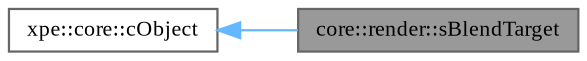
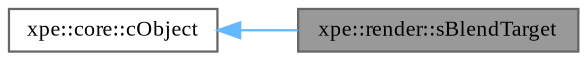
node "core::render::sBlendTarget": label "core::render::sBlendTarget" -> "xpe::render::sBlendTarget"
